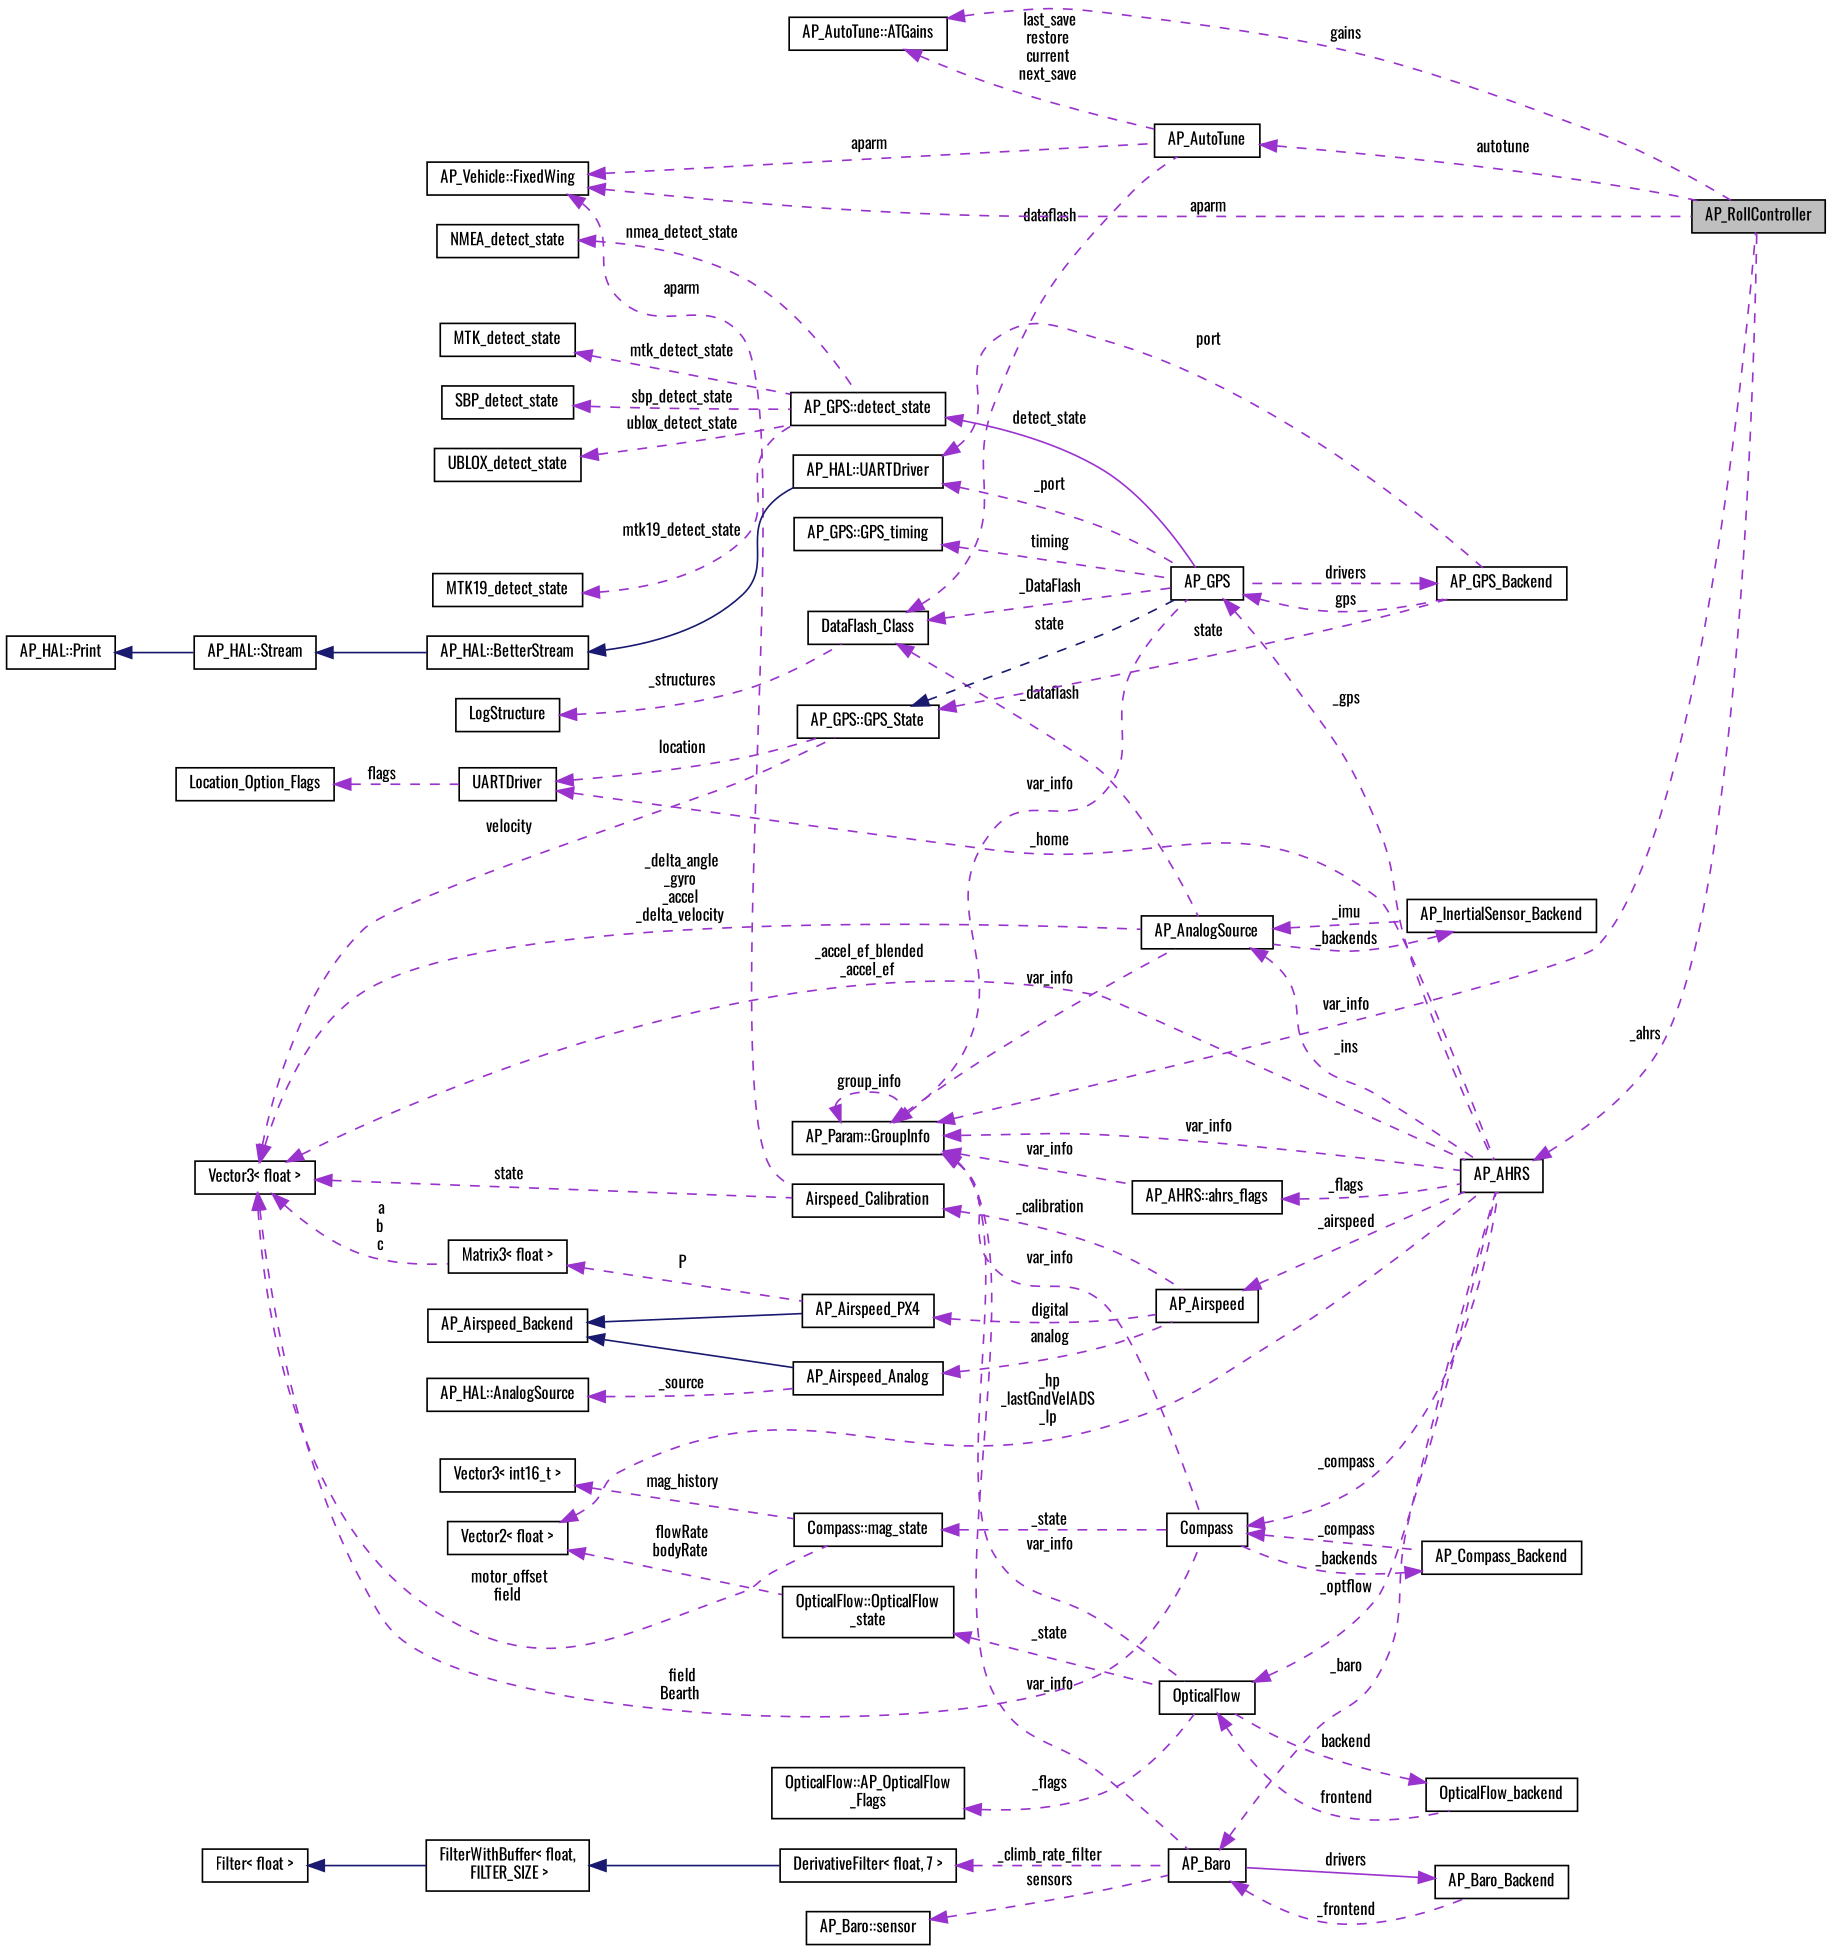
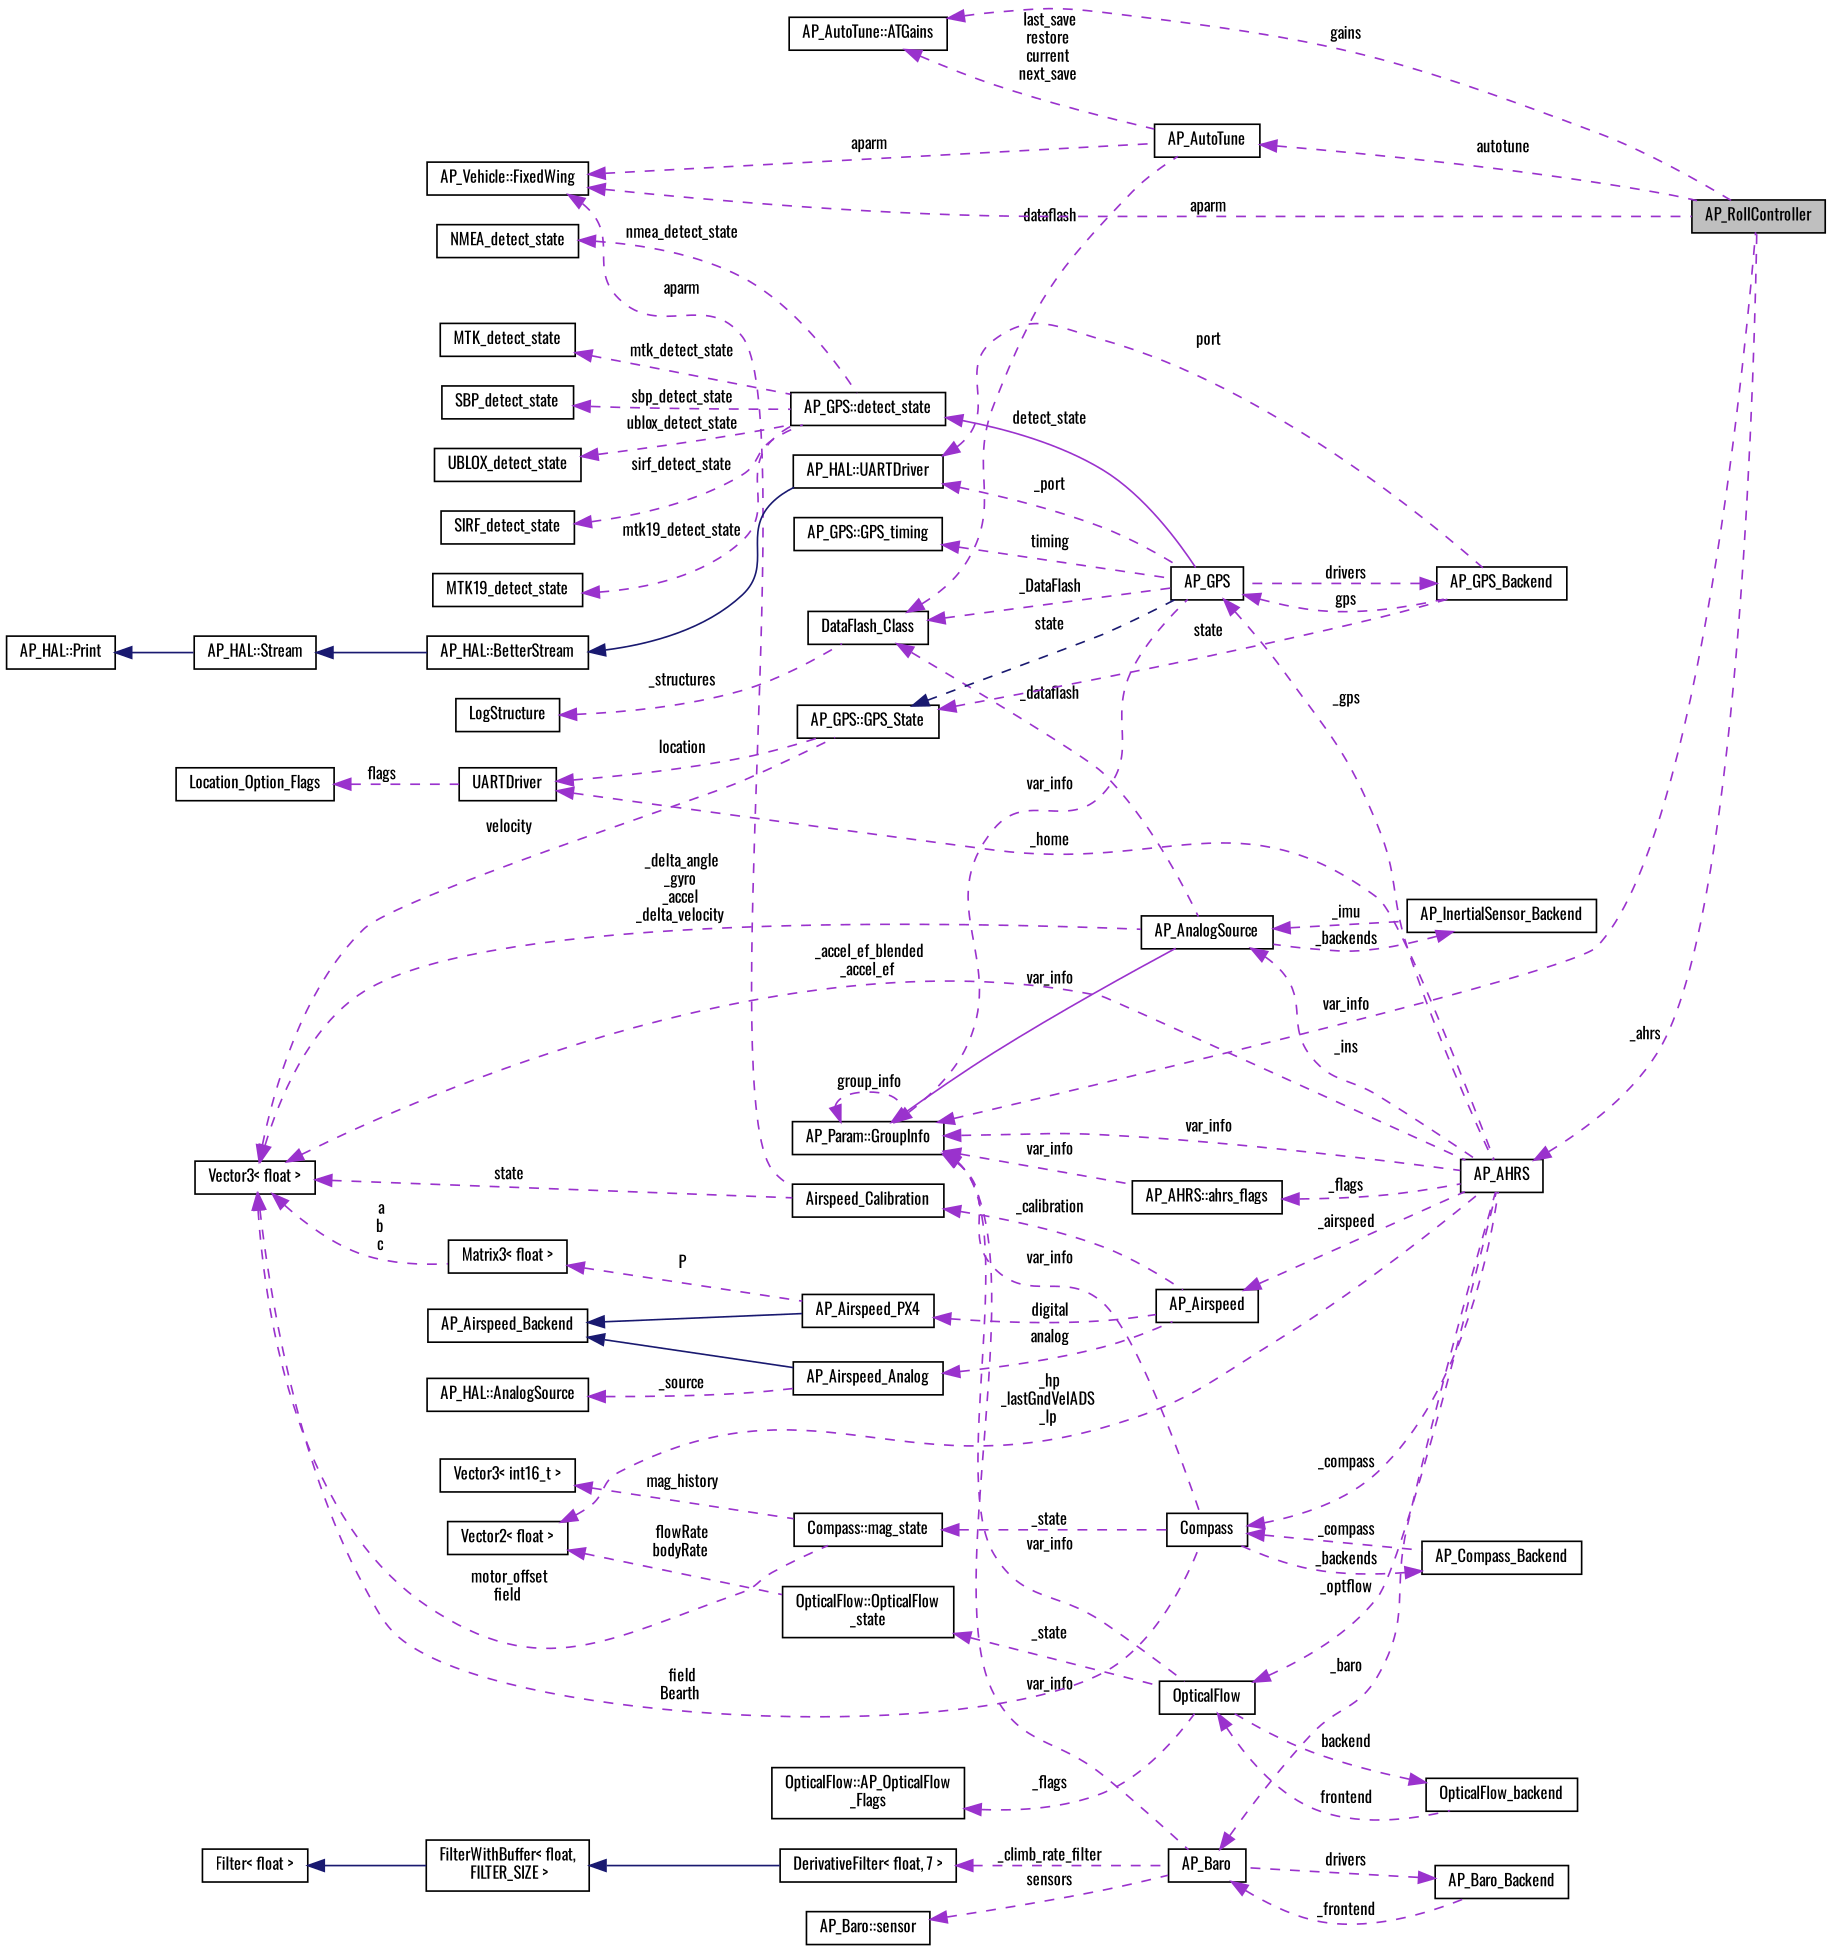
node "SIRF_detect_state": added
edge "AP_AnalogSource" -> "AP_Param::GroupInfo": style dashed -> solid
edge "AP_Baro" -> "AP_Baro_Backend": style solid -> dashed
